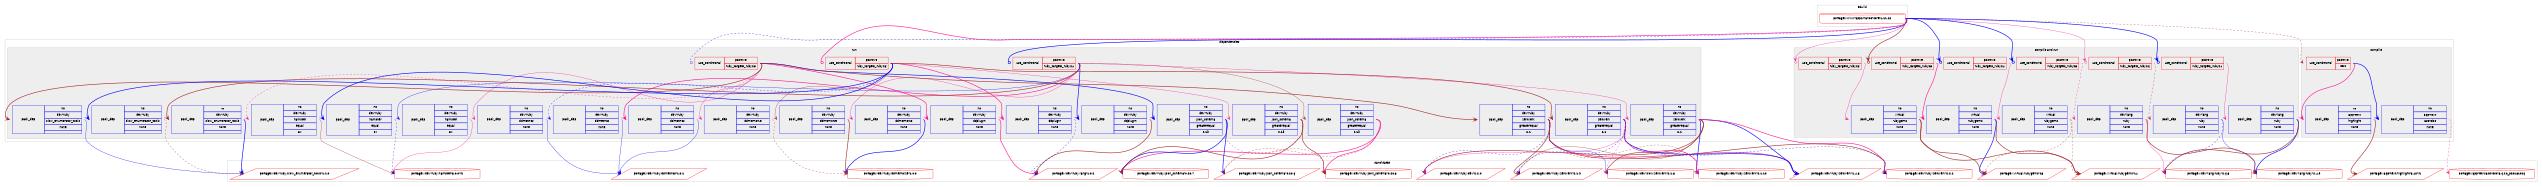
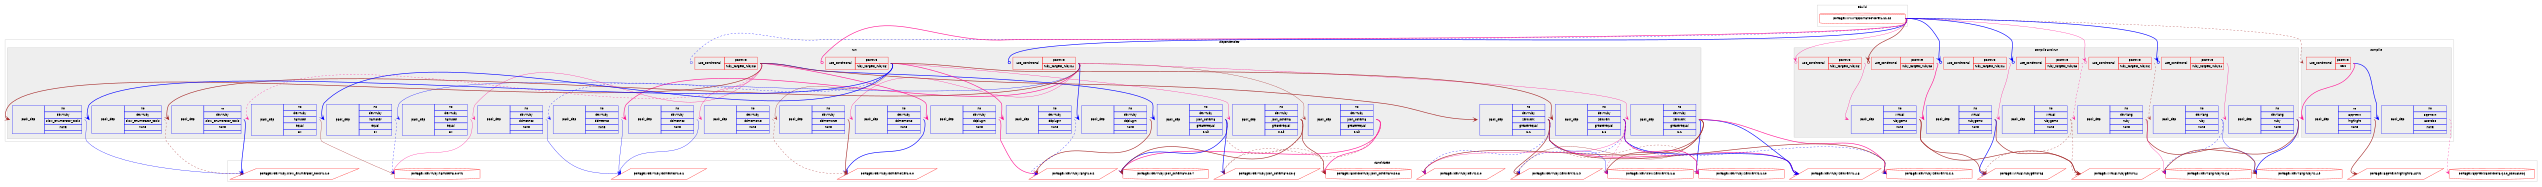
node "portage://dev-ruby/ddmemoize-1.0.0": shape cylinder -> parallelogram
node "portage://dev-ruby/json_schema-0.20.8": label "portage://dev-ruby/json_schema-0.20.8" -> "portage://asciidoc-ruby/json_schema-0.20.8"
